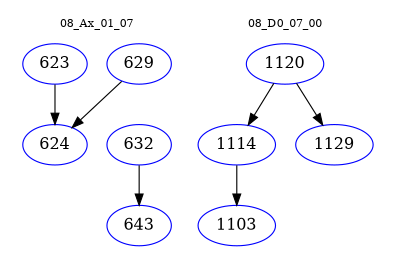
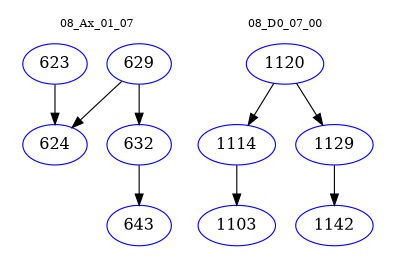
edge "629" -> "632": added
node "1142": added
